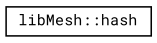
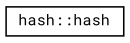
node "libMesh::hash": label "libMesh::hash" -> "hash::hash"
